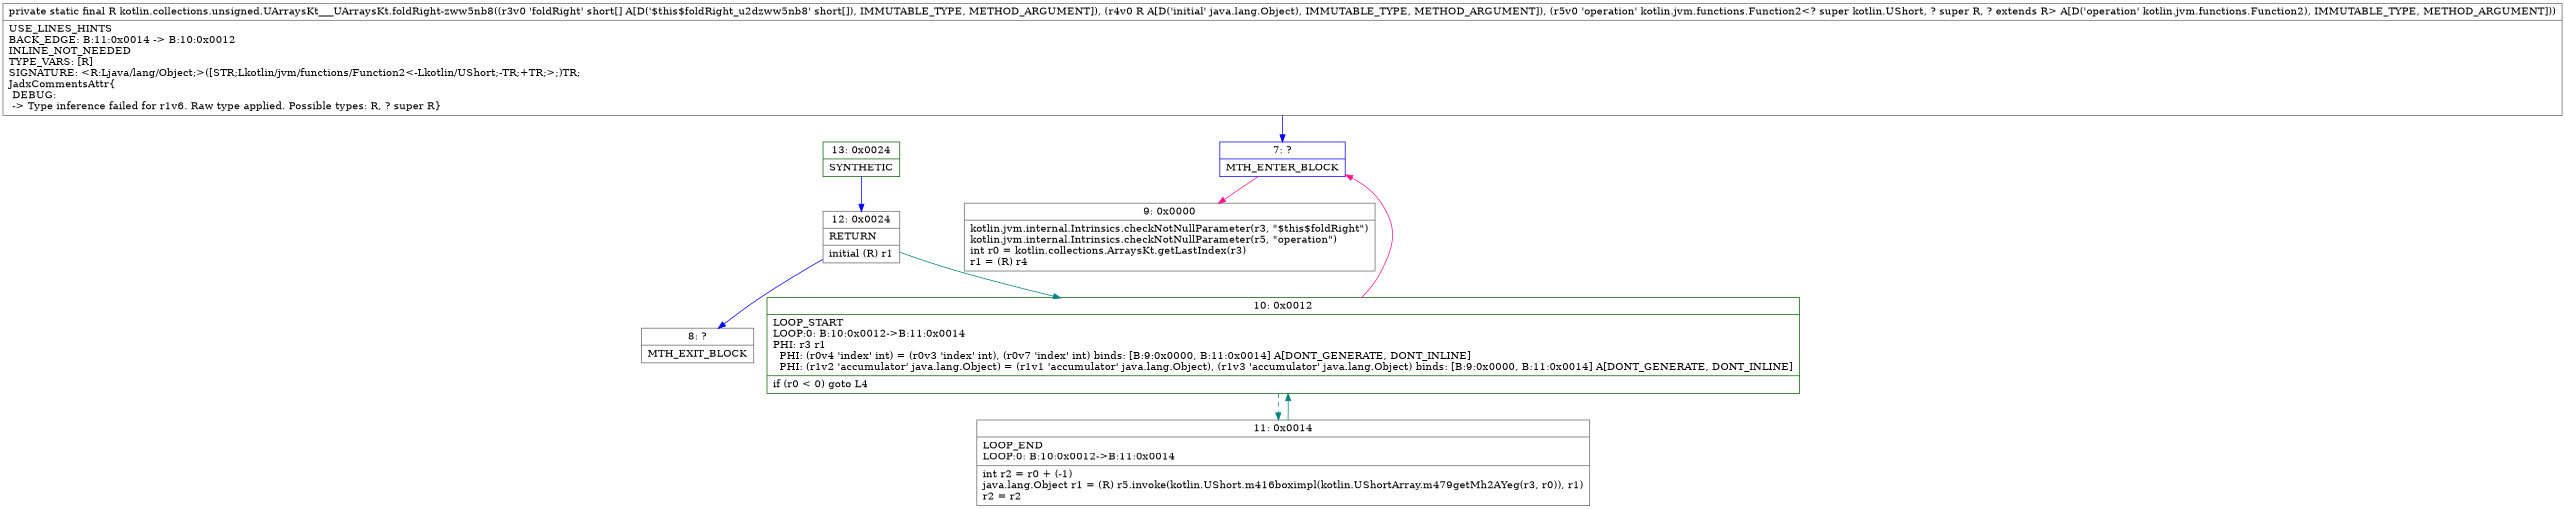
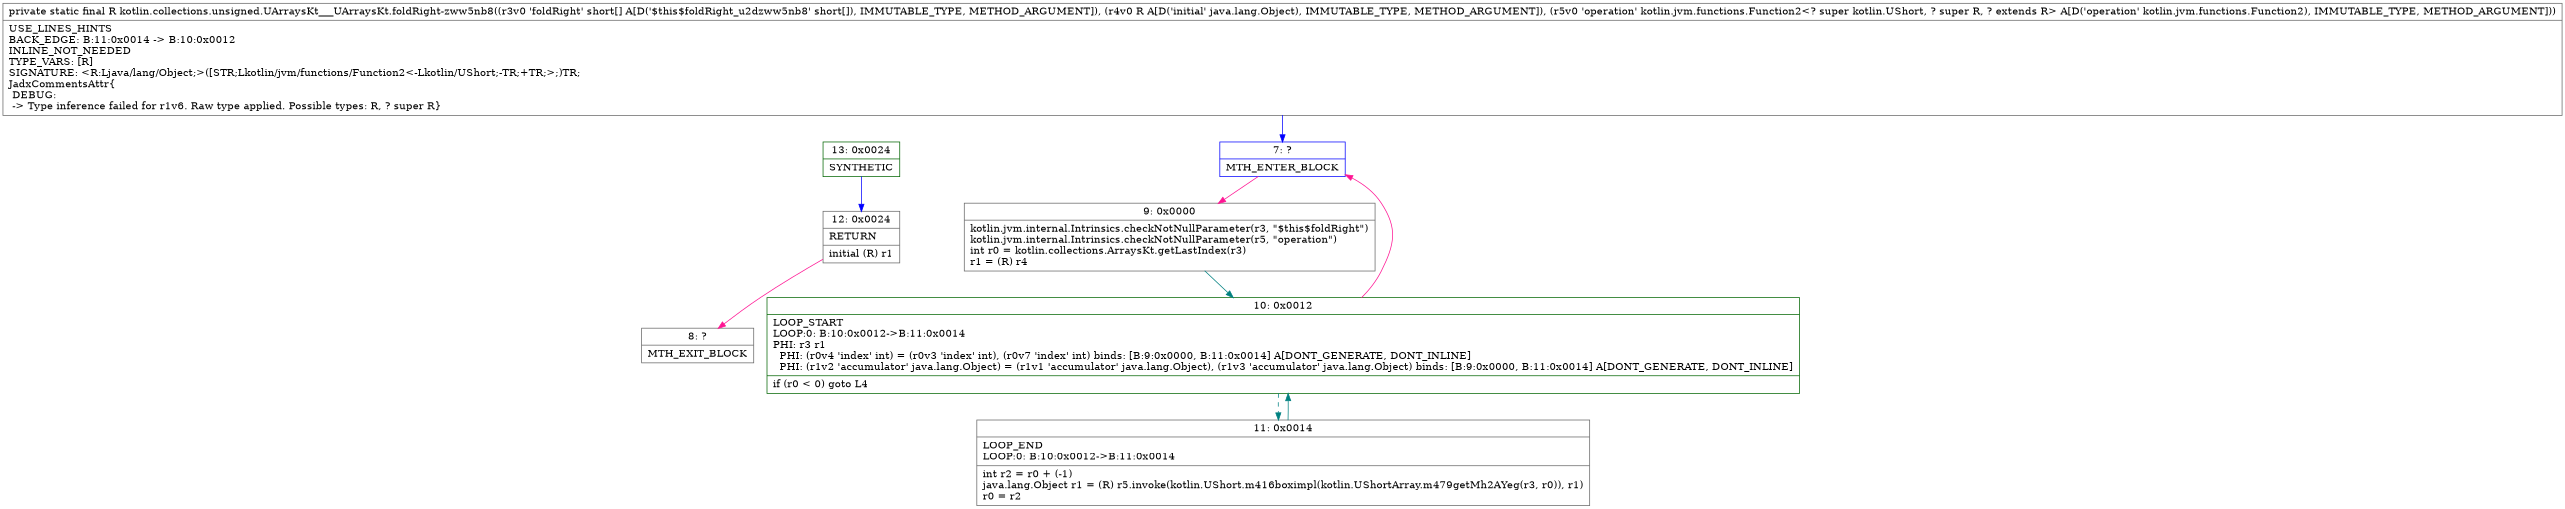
edge "12: 0x0024" -> "10: 0x0012": now "9: 0x0000" -> "10: 0x0012"
edge "12: 0x0024" -> "8: ?": color blue -> deeppink
node "11: 0x0014": text "r2 = r2" -> "r0 = r2"
